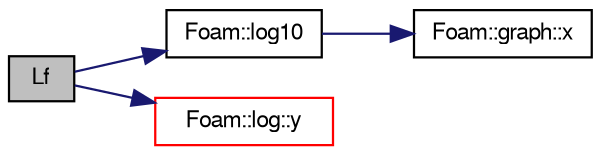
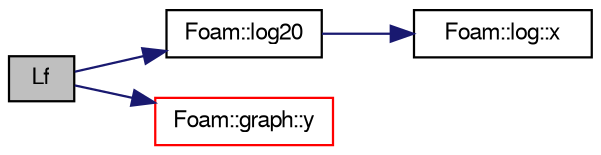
node "Foam::log10": label "Foam::log10" -> "Foam::log20"
node "Foam::graph::x": label "Foam::graph::x" -> "Foam::log::x"
node "Foam::log::y": label "Foam::log::y" -> "Foam::graph::y"
